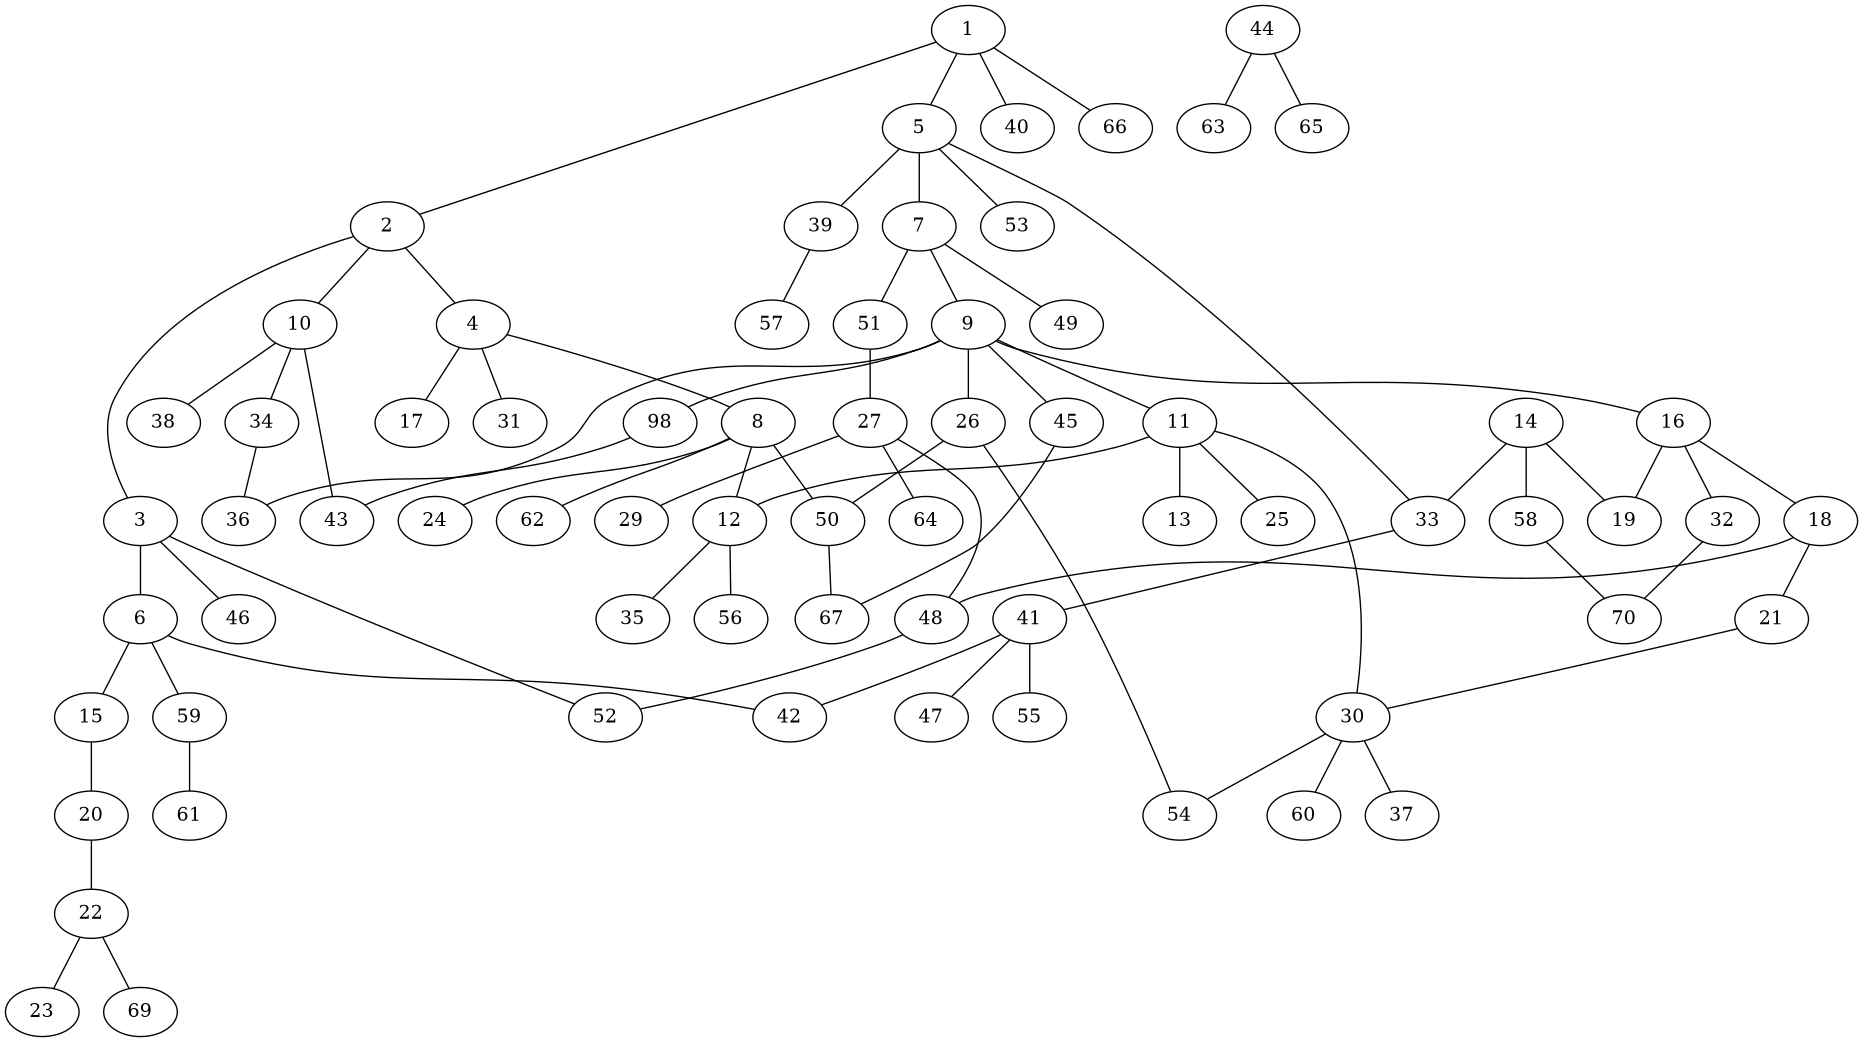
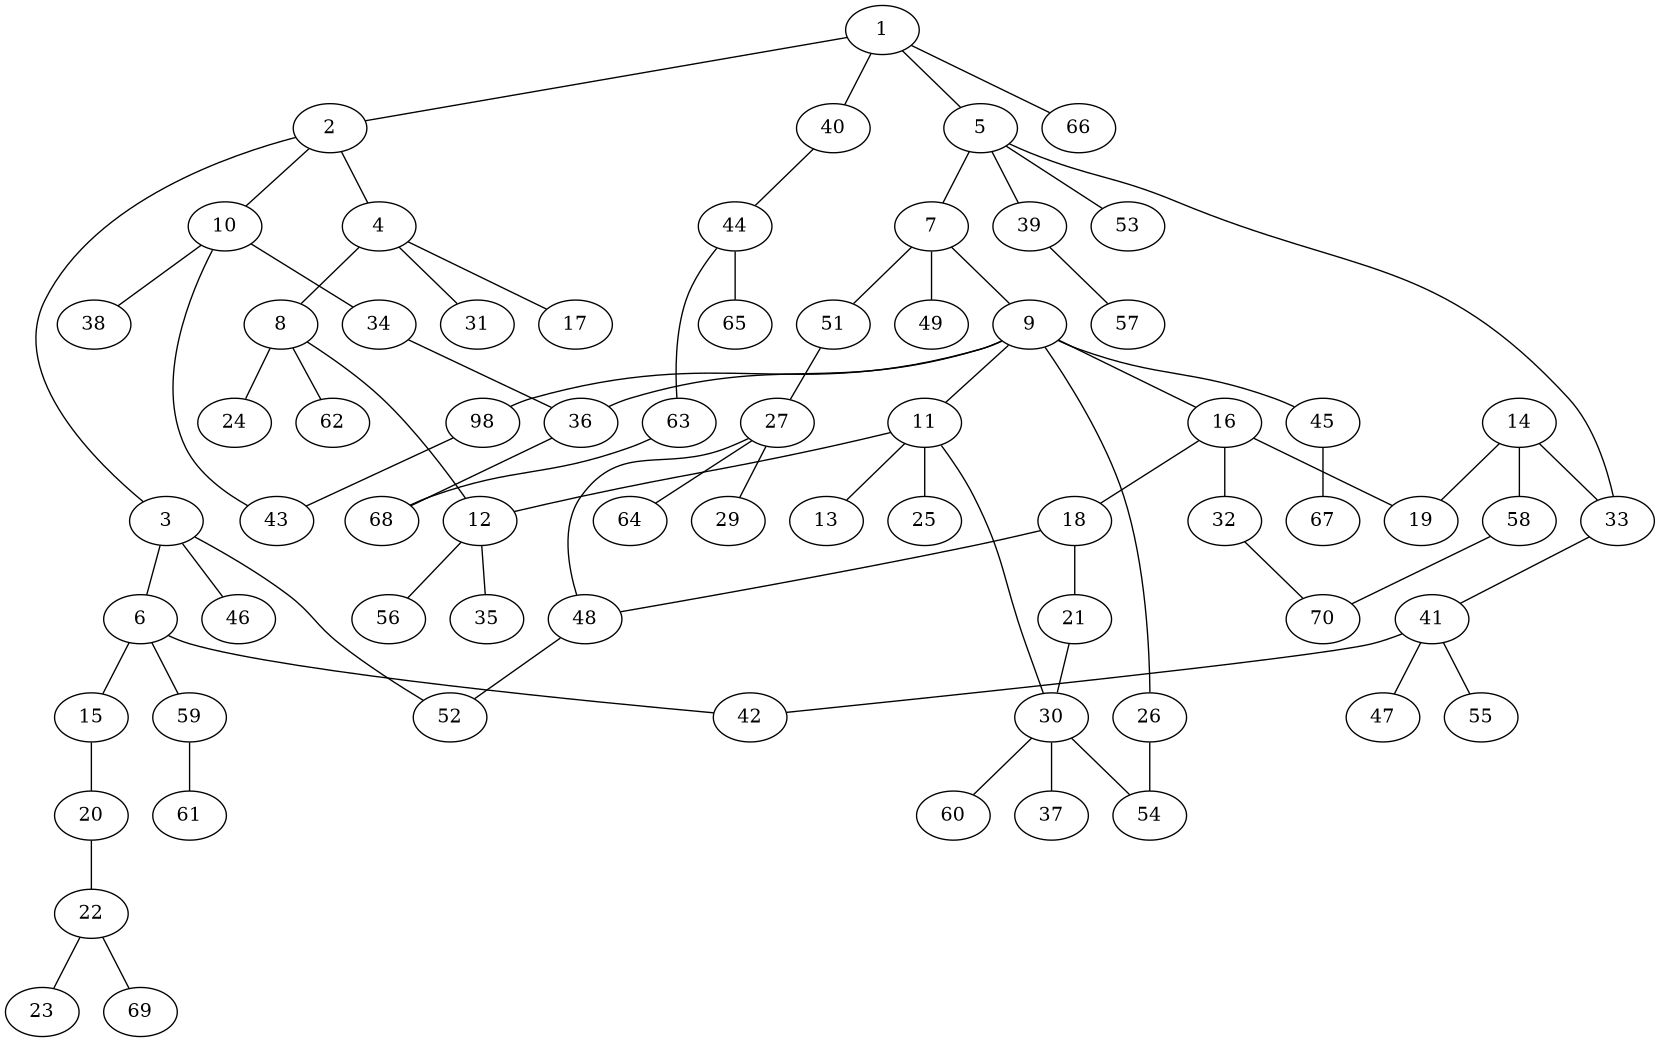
edge "40" -- "44": added
node "68": added
node "50": removed
